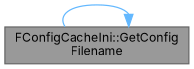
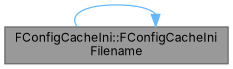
node "FConfigCacheIni::GetConfig Filename": label "FConfigCacheIni::GetConfig Filename" -> "FConfigCacheIni::FConfigCacheIni Filename"
